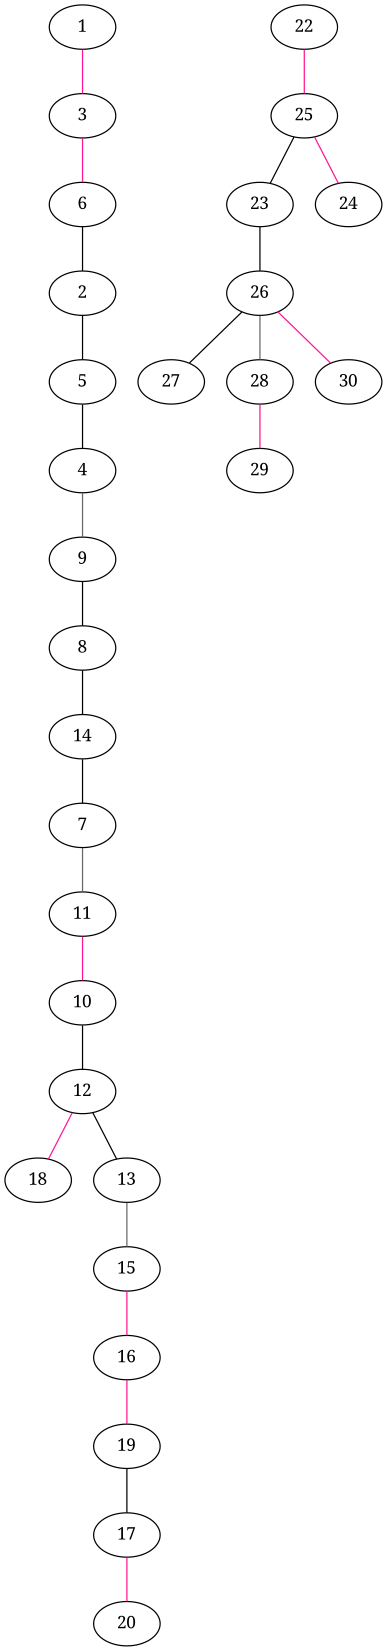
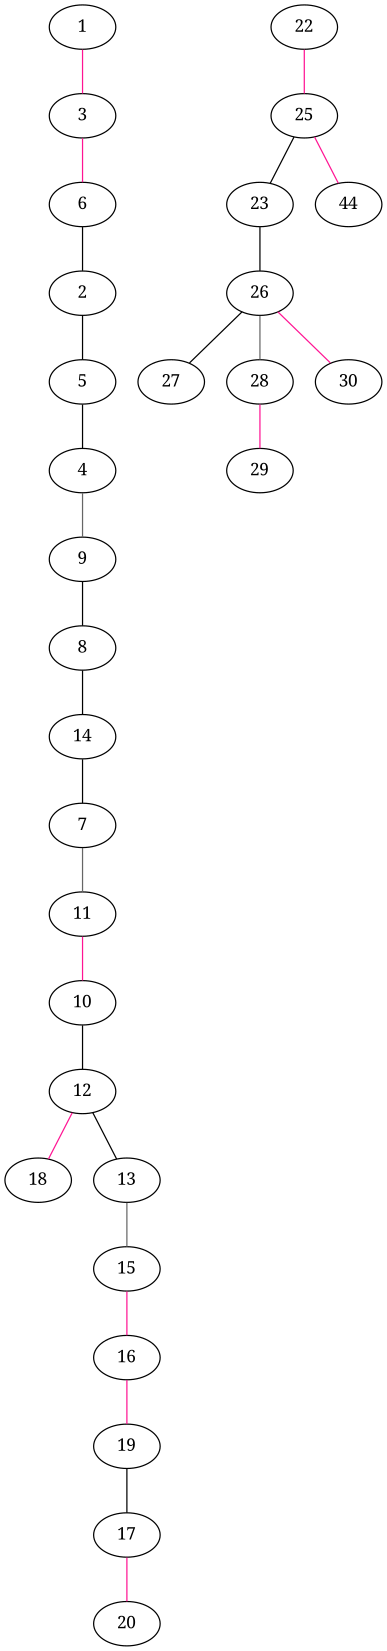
node "24": label "24" -> "44"
